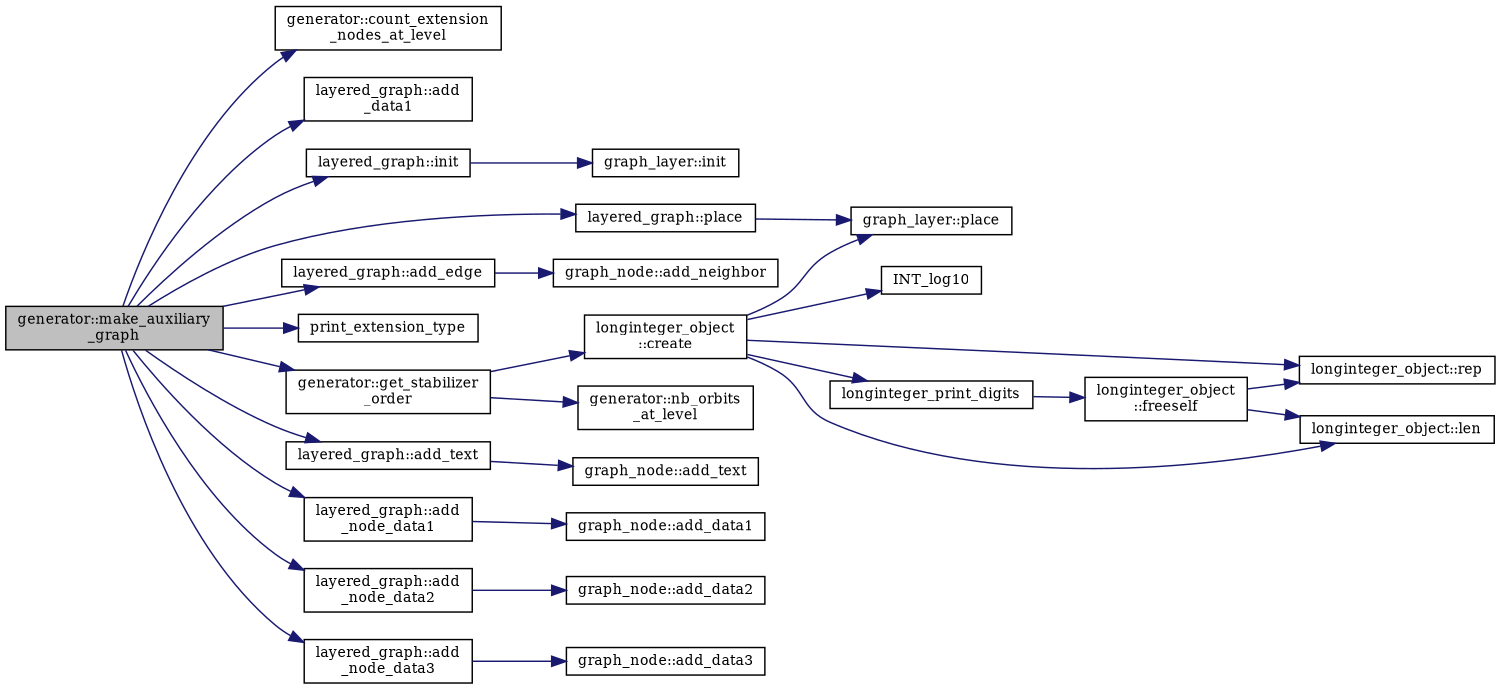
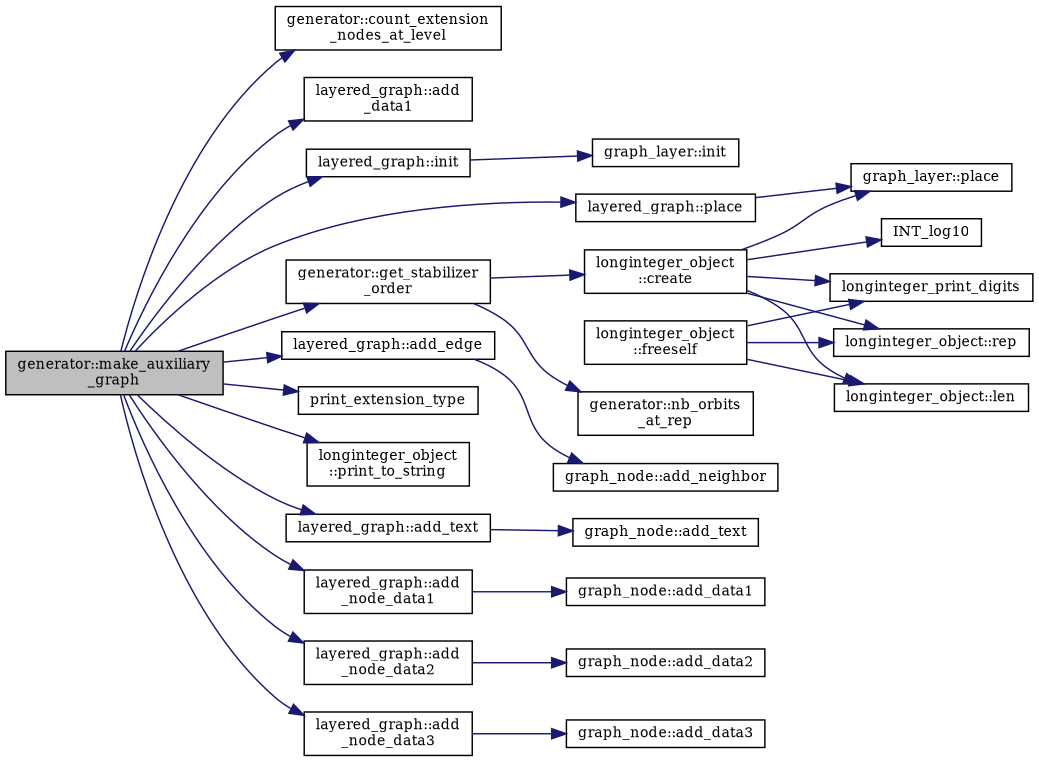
edge "longinteger_print_digits" -> "longinteger_object ::freeself": reversed
node "generator::nb_orbits _at_level": label "generator::nb_orbits _at_level" -> "generator::nb_orbits _at_rep"
node "longinteger_object ::print_to_string": added
